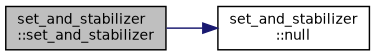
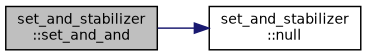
node "set_and_stabilizer ::set_and_stabilizer": label "set_and_stabilizer ::set_and_stabilizer" -> "set_and_stabilizer ::set_and_and"
